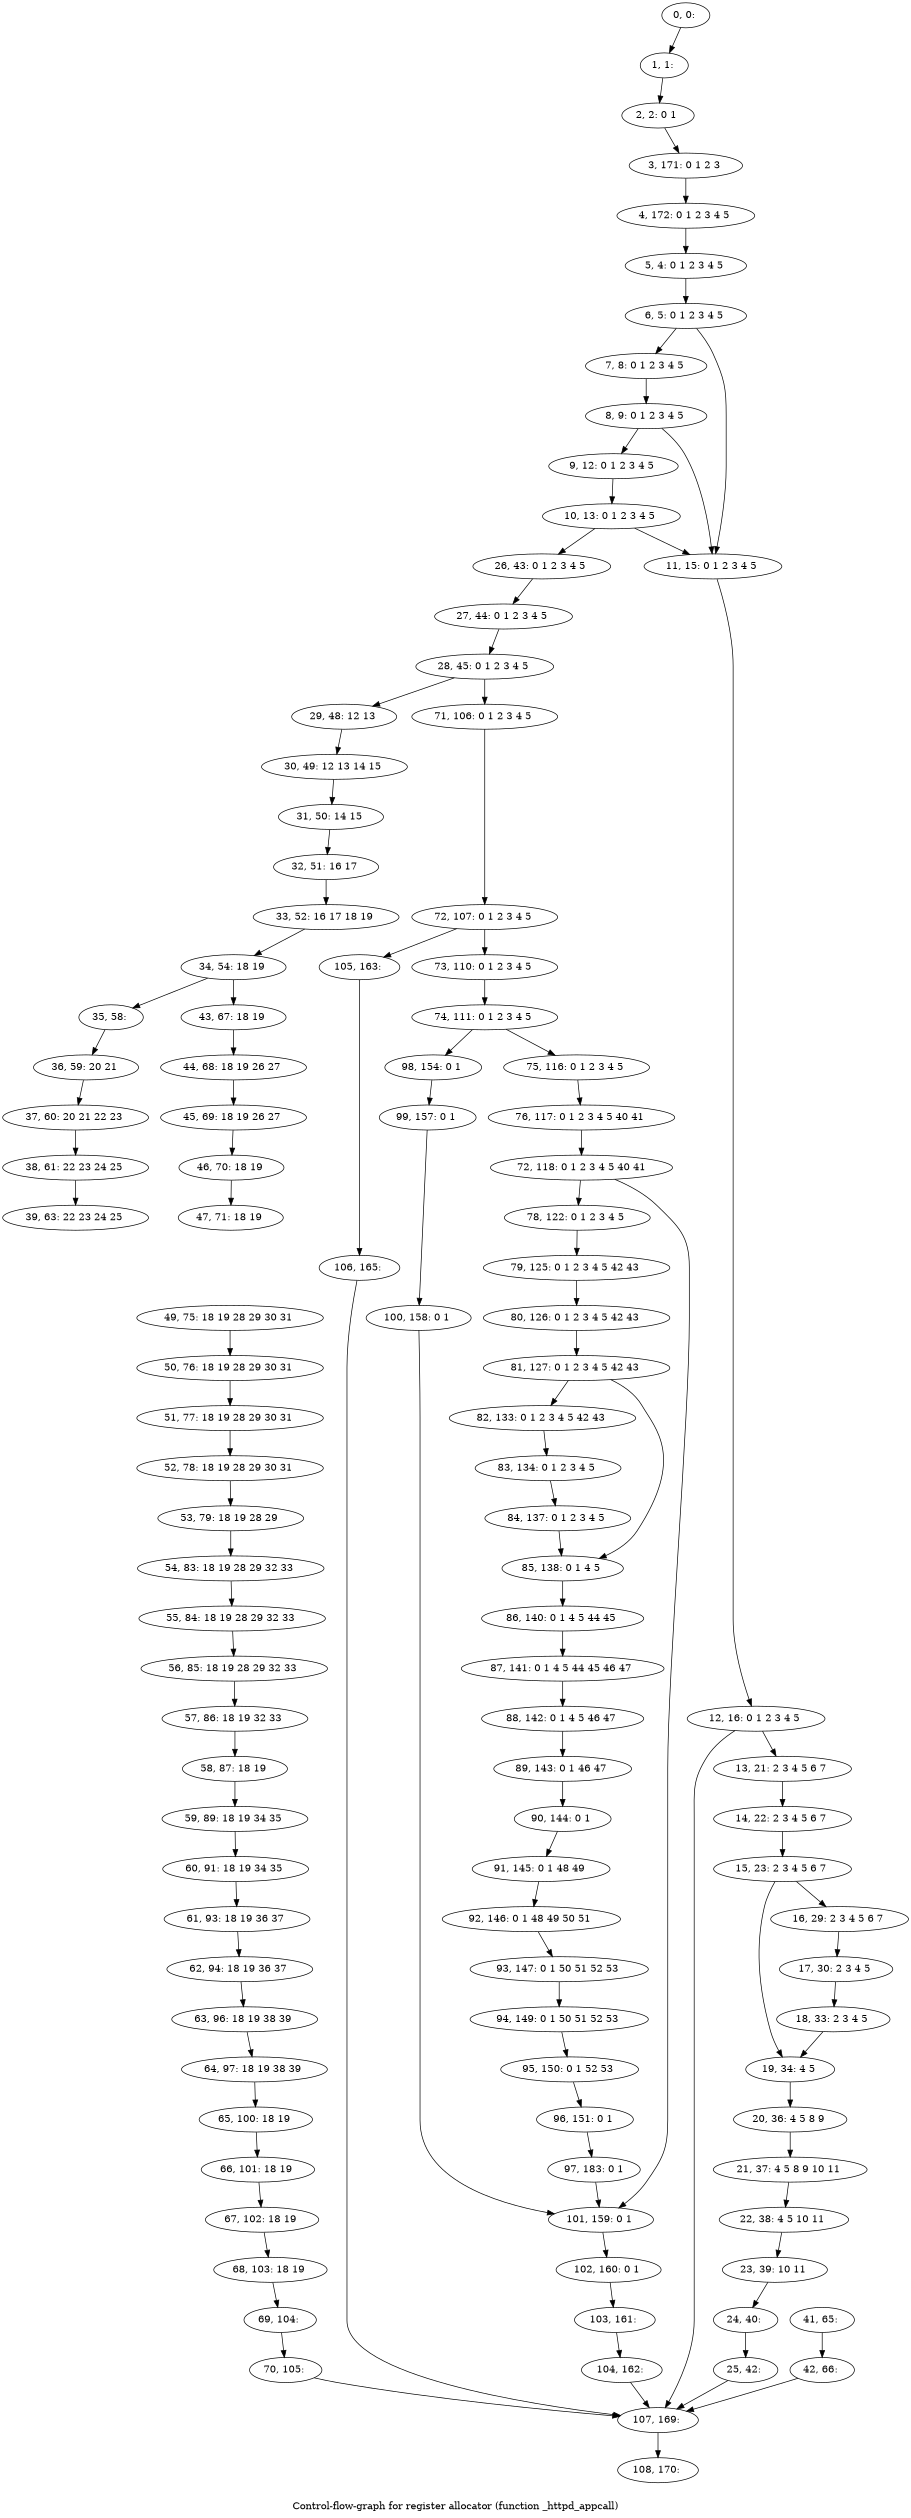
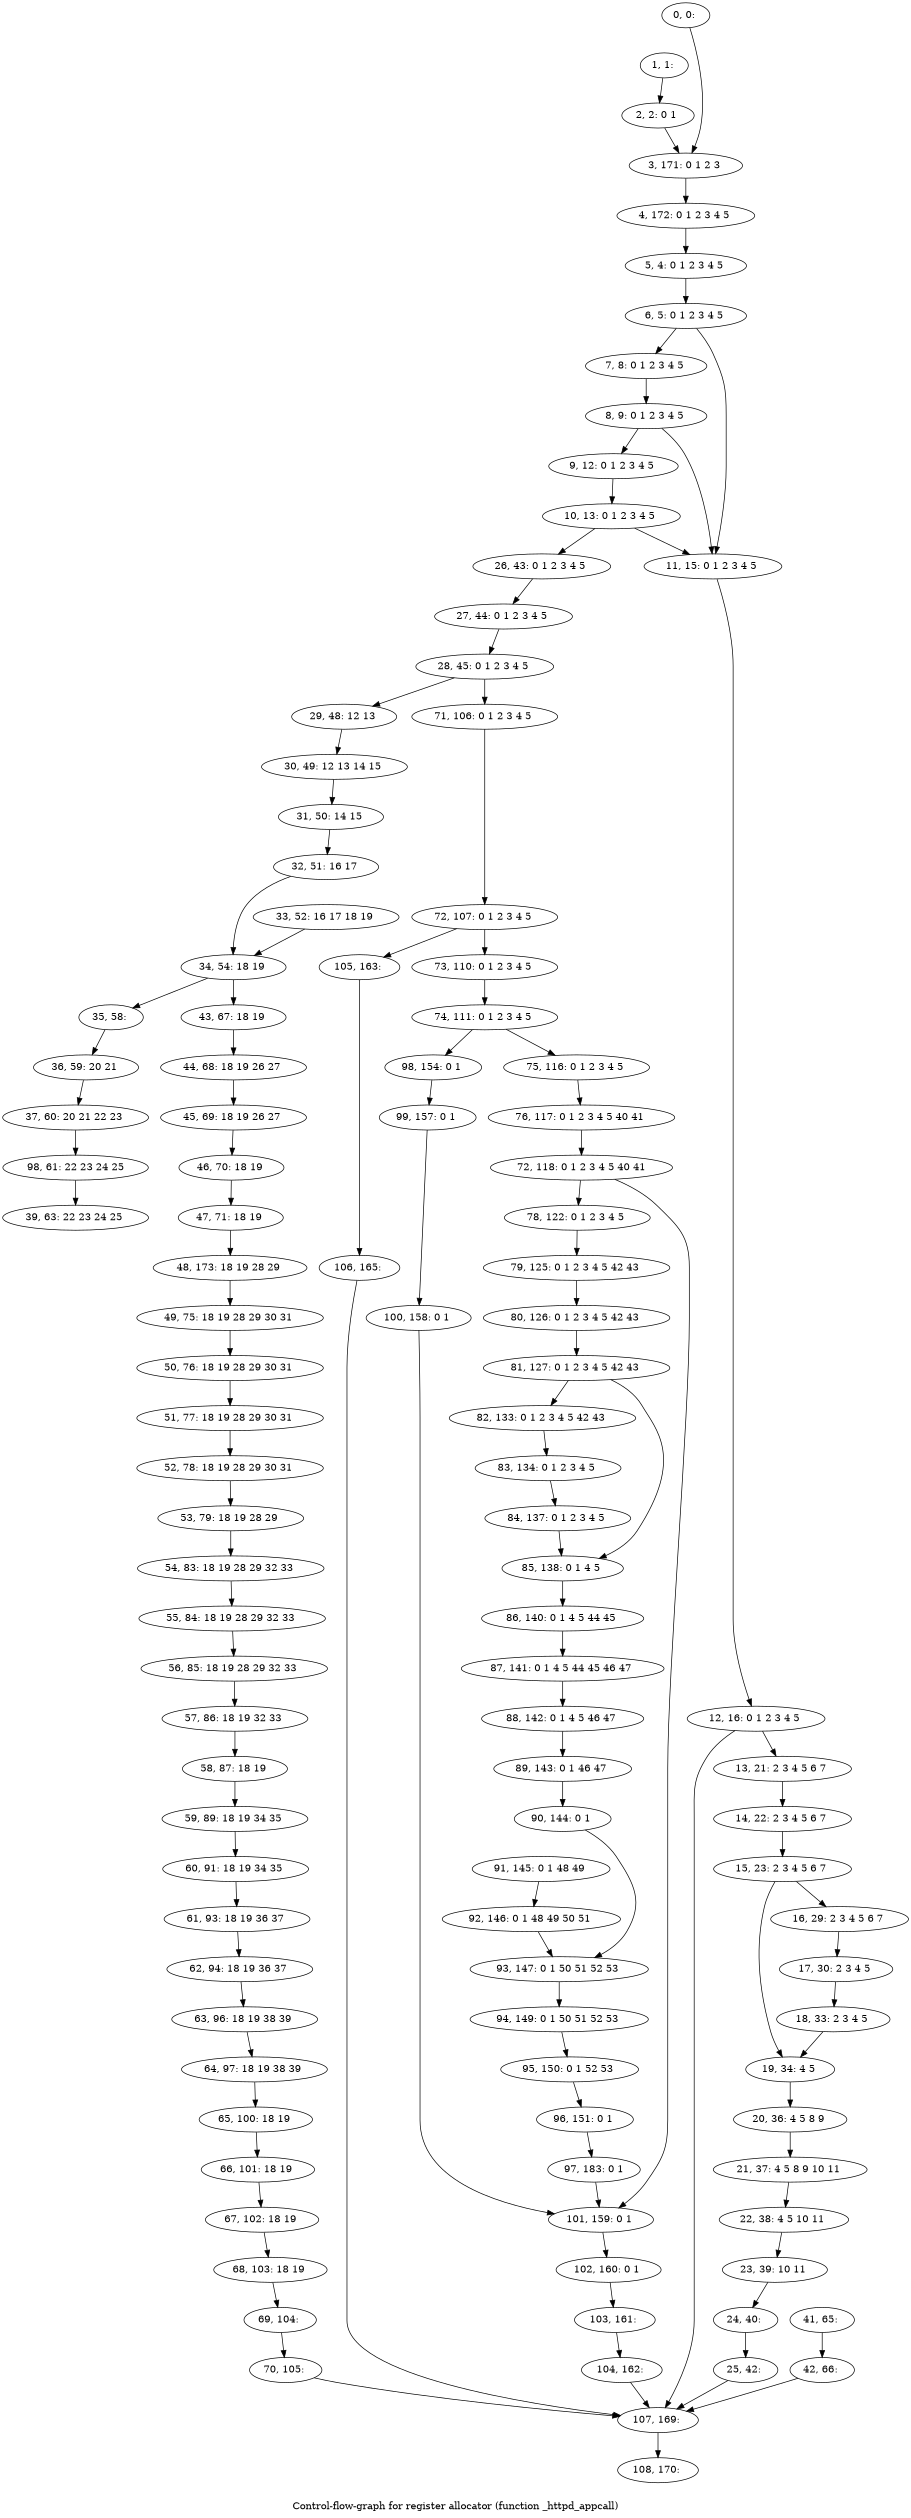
edge "0, 0:" -> "1, 1:": now "0, 0:" -> "3, 171: 0 1 2 3"
edge "32, 51: 16 17" -> "33, 52: 16 17 18 19": now "32, 51: 16 17" -> "34, 54: 18 19"
node "38, 61: 22 23 24 25": label "38, 61: 22 23 24 25" -> "98, 61: 22 23 24 25"
node "48, 173: 18 19 28 29": added
edge "90, 144: 0 1" -> "91, 145: 0 1 48 49": now "90, 144: 0 1" -> "93, 147: 0 1 50 51 52 53"
